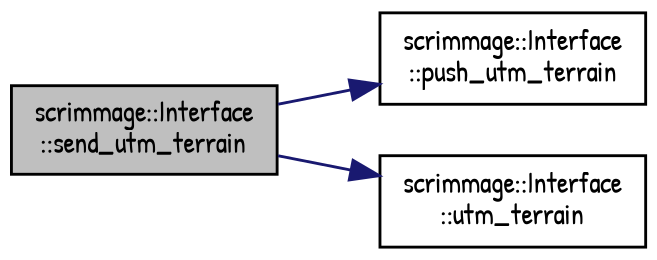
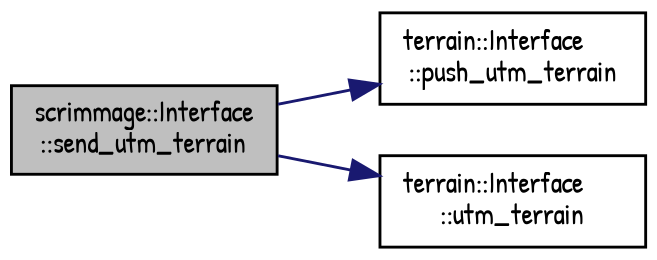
node "scrimmage::Interface ::push_utm_terrain": label "scrimmage::Interface ::push_utm_terrain" -> "terrain::Interface ::push_utm_terrain"
node "scrimmage::Interface ::utm_terrain": label "scrimmage::Interface ::utm_terrain" -> "terrain::Interface ::utm_terrain"
